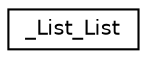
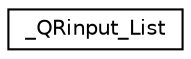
node "_List_List": label "_List_List" -> "_QRinput_List"
